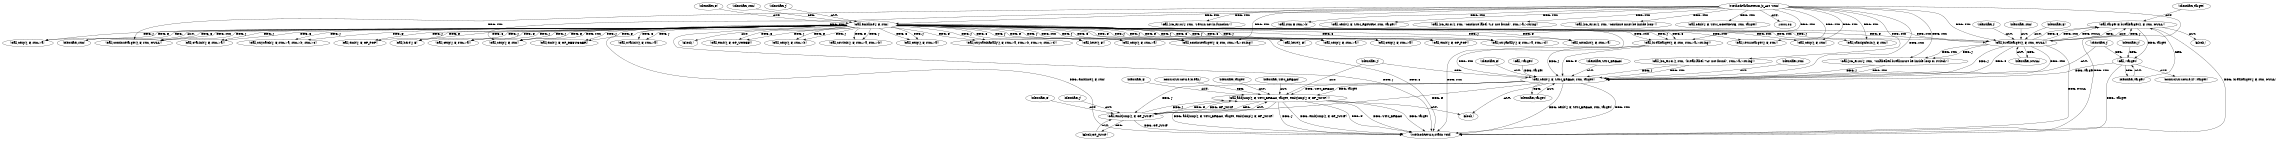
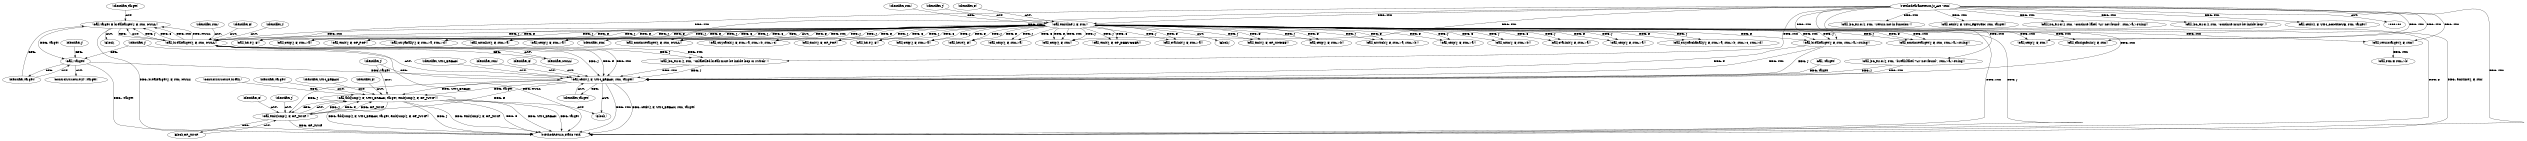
edge "(MethodParameterIn,js_Ast *stm)" -> "(Call,continuetarget(J, F, stm, stm->a->string))": removed, label "DDG: stm"
edge "(MethodParameterIn,js_Ast *stm)" -> "(Call,stm = stm->b)": now "(Call,returntarget(J, F, stm))" -> "(Call,stm = stm->b)"
node "(Call,cstm(J, F, stm->b))": added
